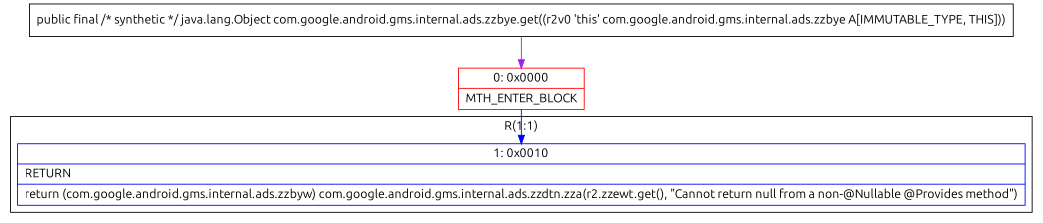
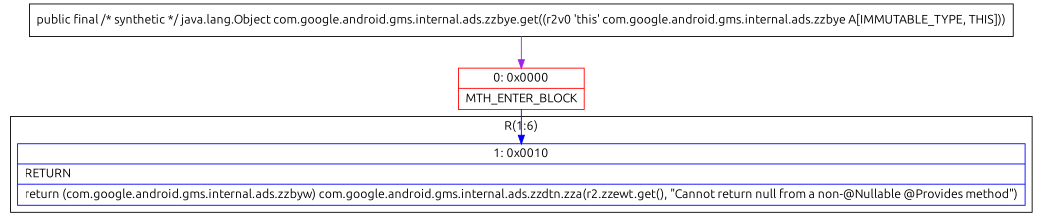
cluster "R(1:1)": label "R(1:1)" -> "R(1:6)"
